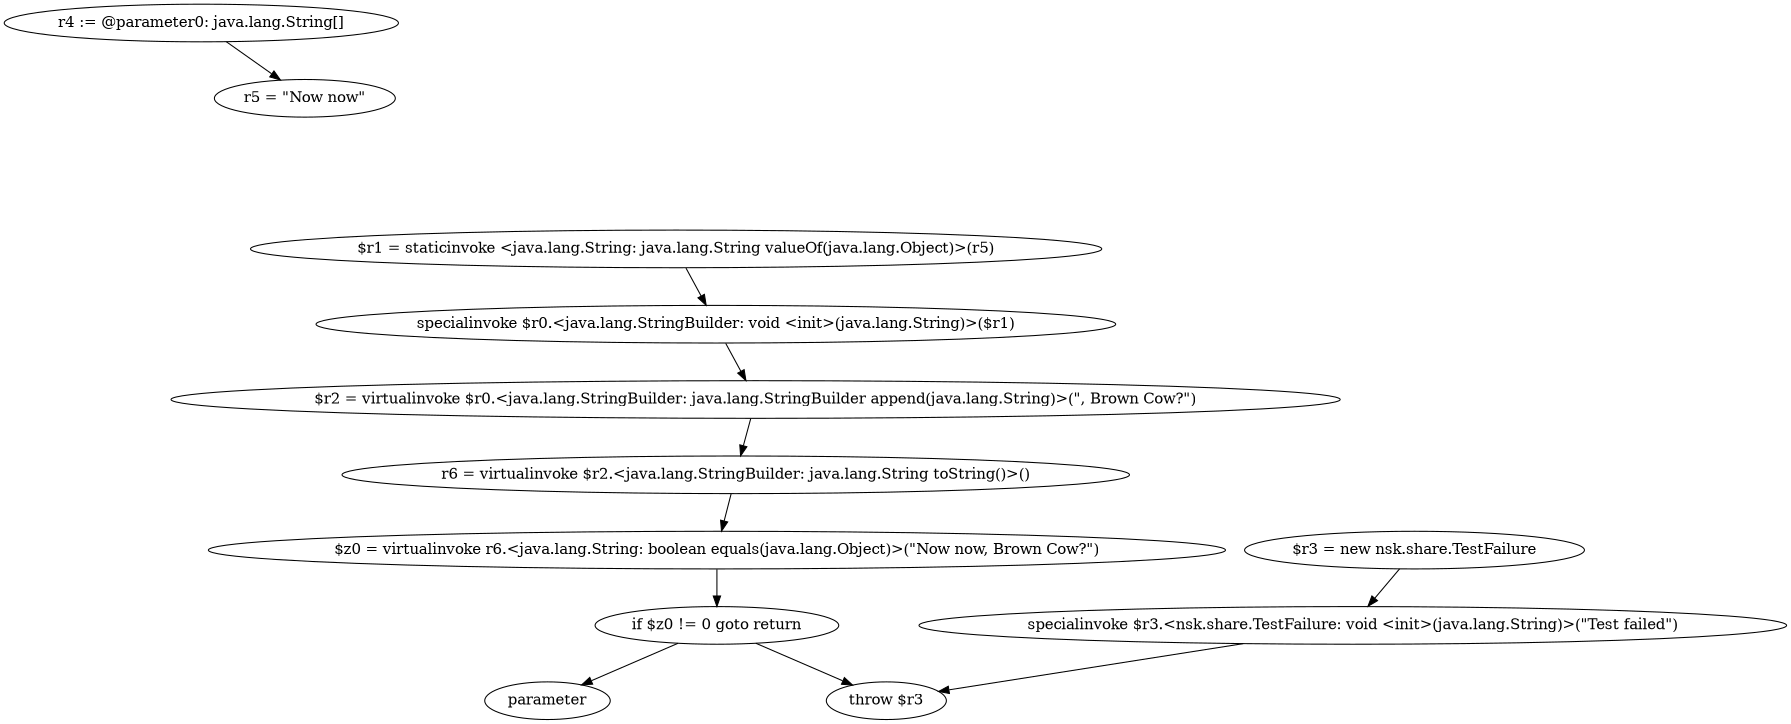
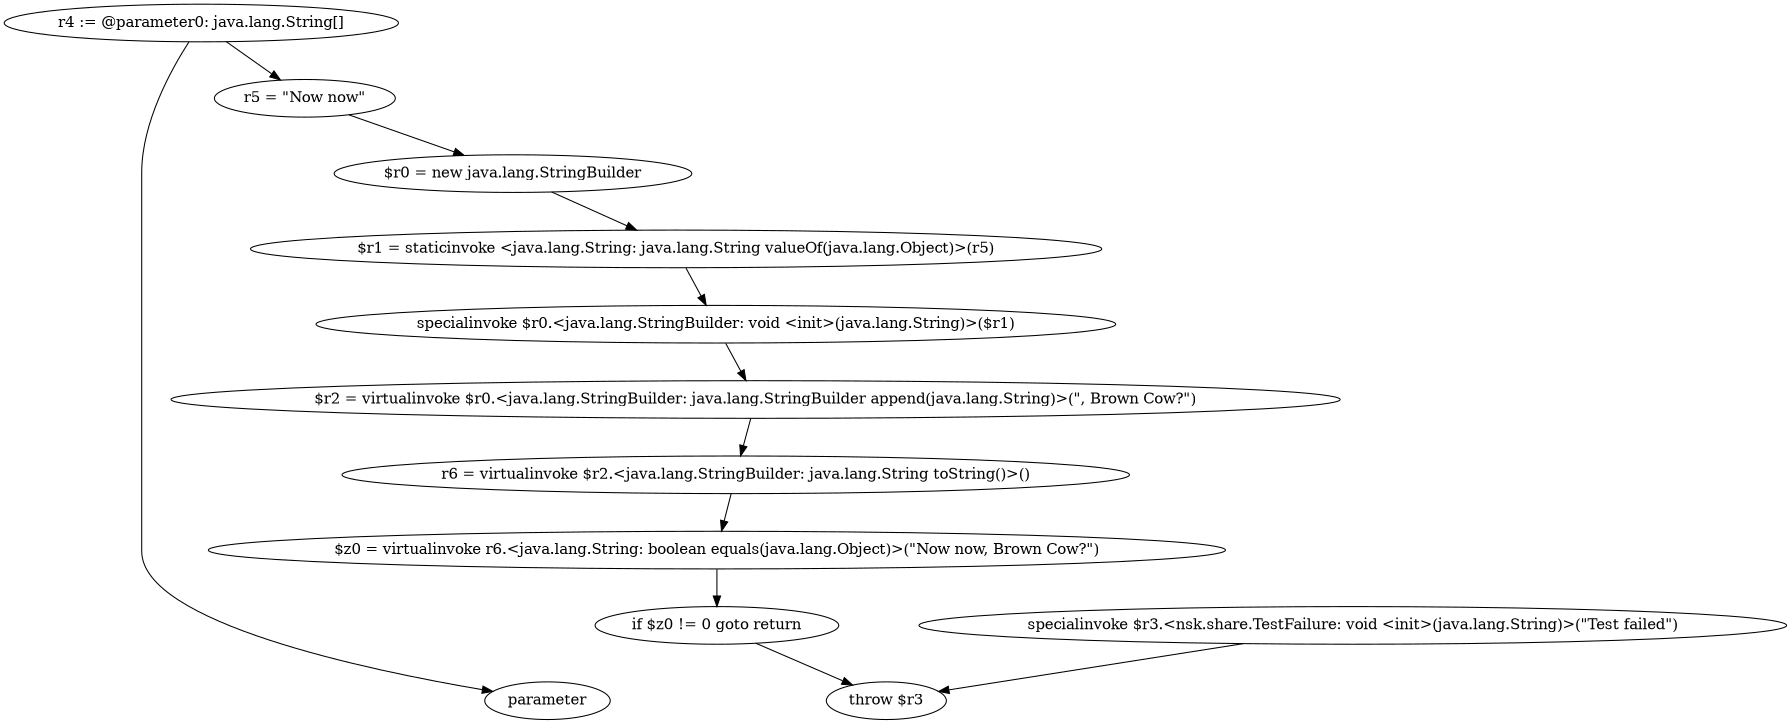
node "$r0 = new java.lang.StringBuilder": added
node "$r3 = new nsk.share.TestFailure": removed
edge "if $z0 != 0 goto return" -> "parameter": now "r4 := @parameter0: java.lang.String[]" -> "parameter"
